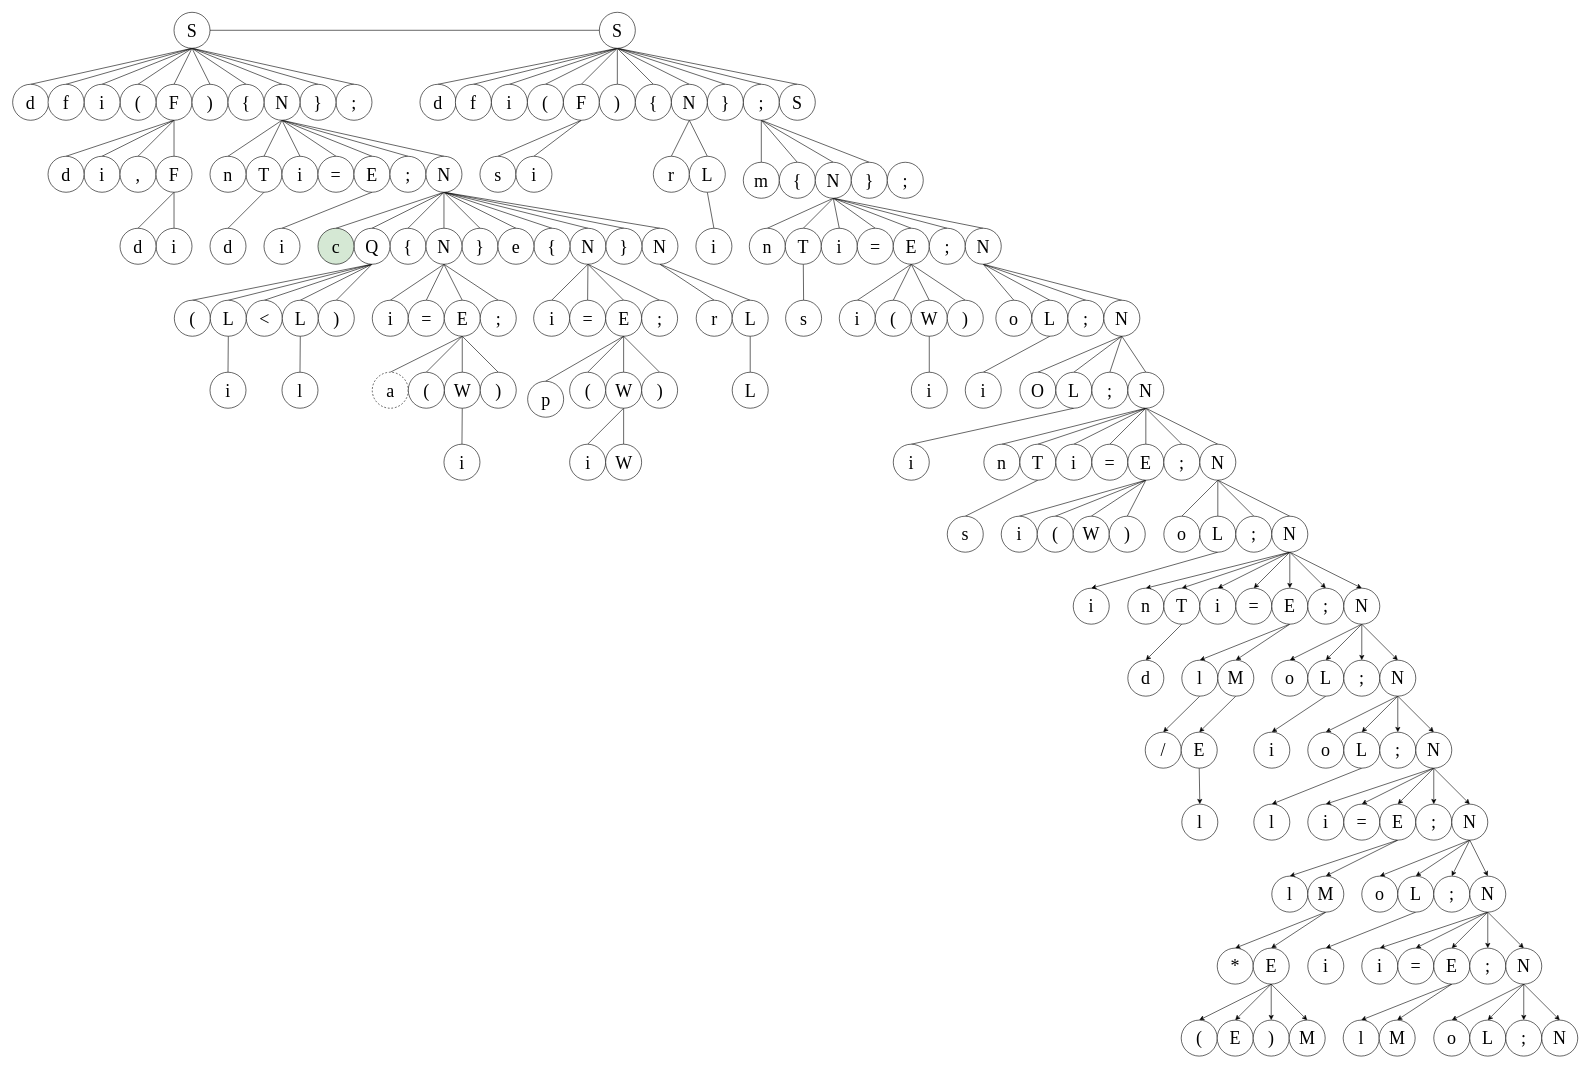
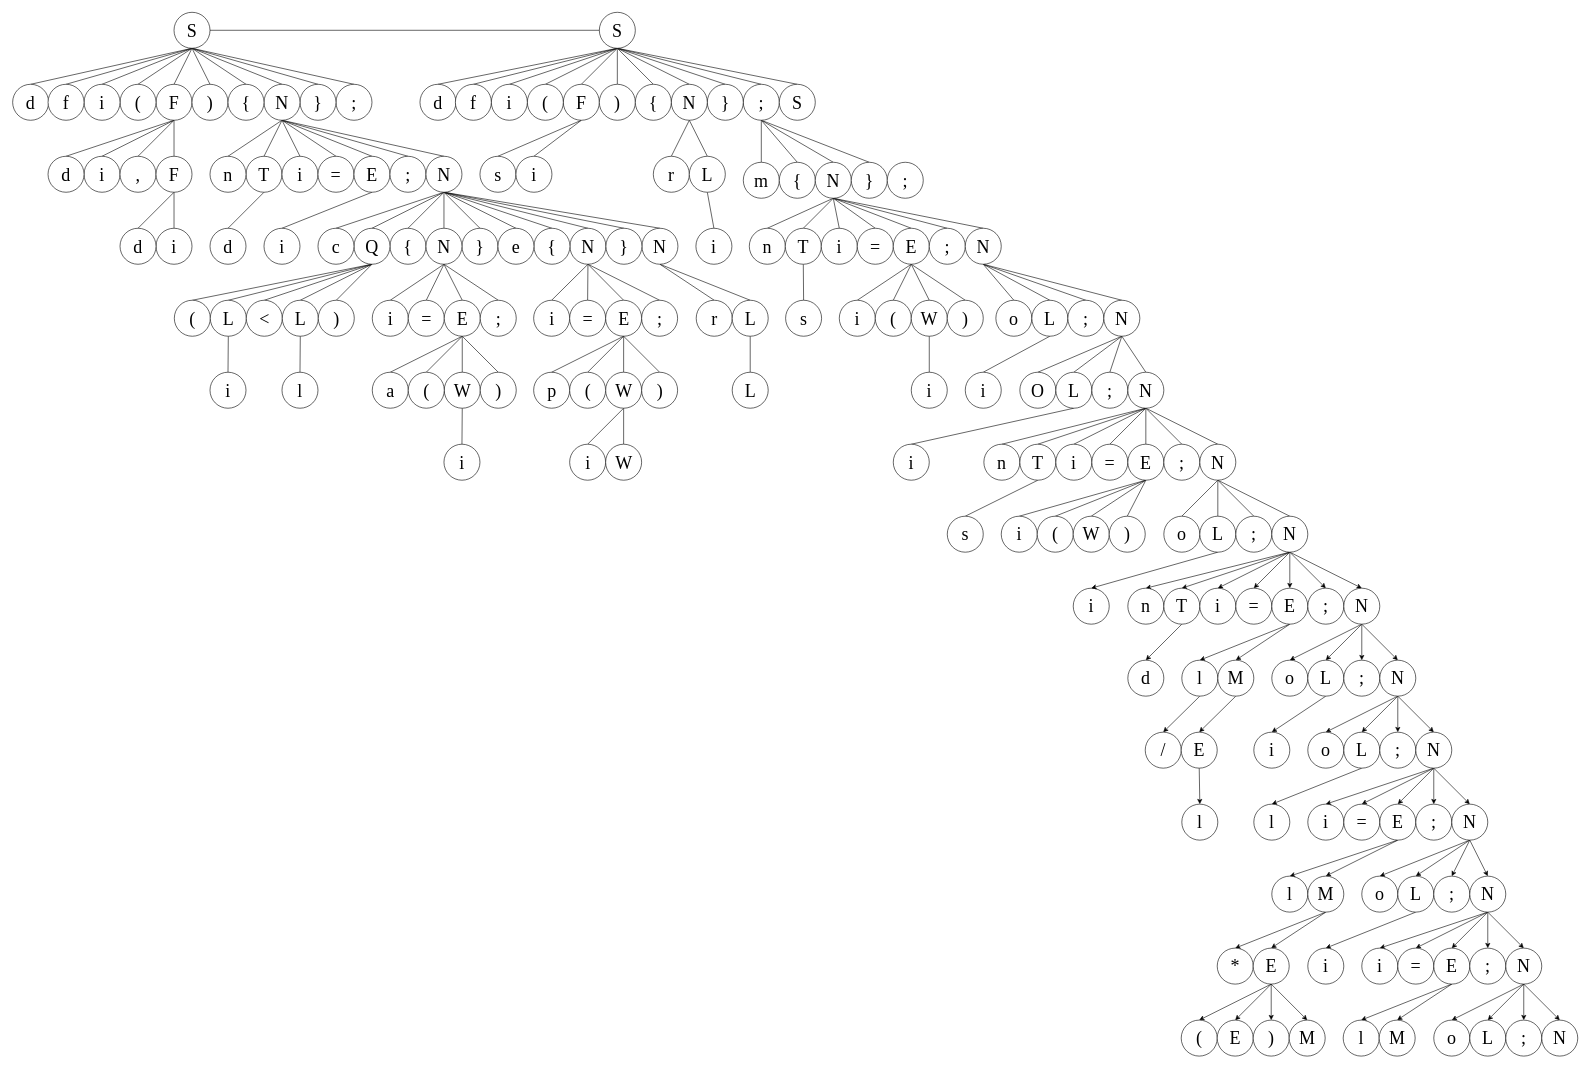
node "c": fillcolor #d5e8d4 -> #ffffff
node "a": style dashed -> solid
node "p": moved (545, 399) -> (551, 390)
